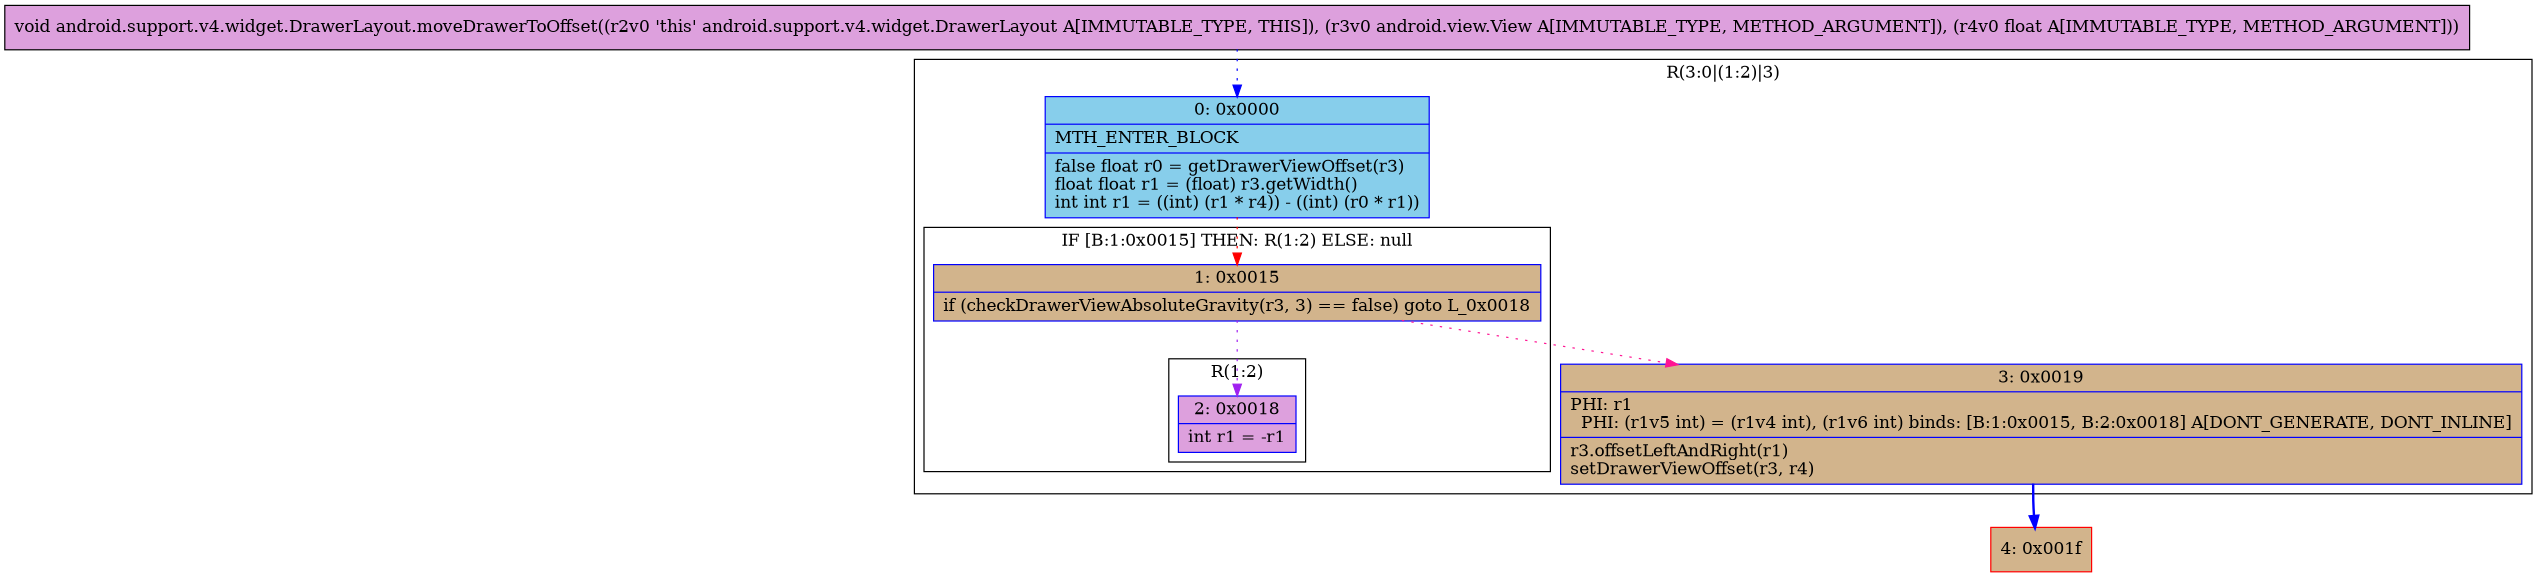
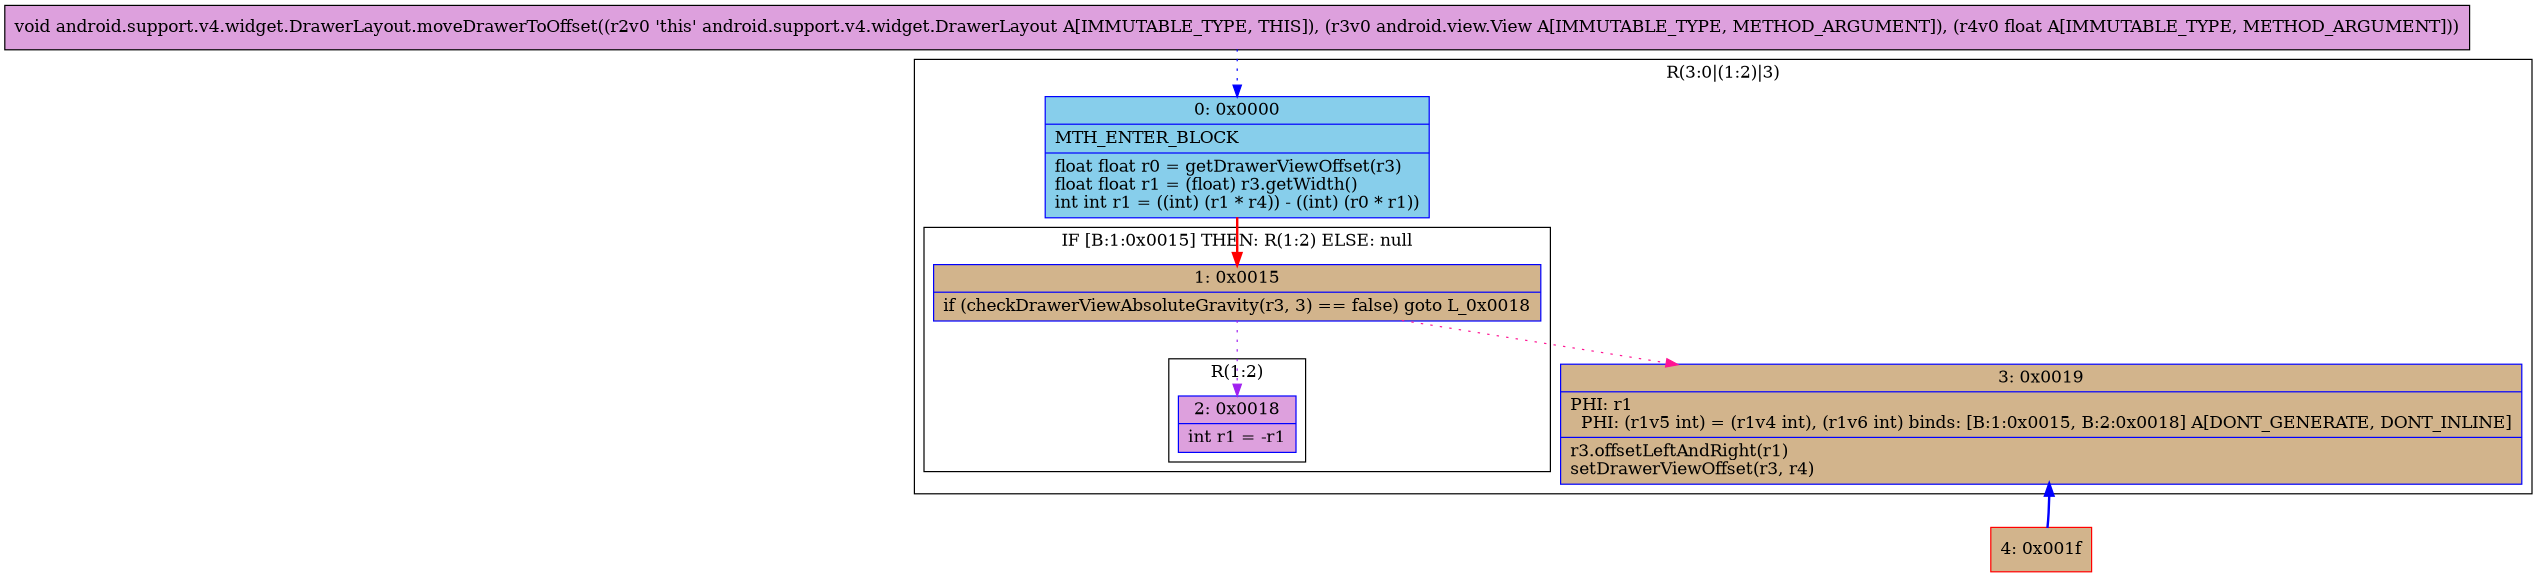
node "0: 0x0000": text "false float r0 = getDrawerViewOffset(r3)" -> "float float r0 = getDrawerViewOffset(r3)"
edge "0: 0x0000" -> "1: 0x0015": style dotted -> bold
edge "3: 0x0019" -> "4: 0x001f": reversed
